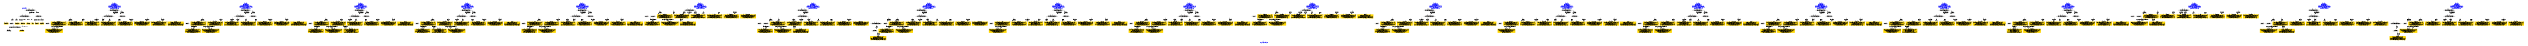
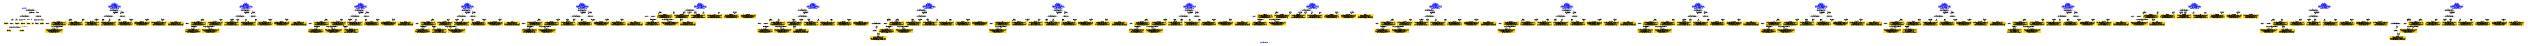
node "access_id": fillcolor gold -> lightgray
node "nationality": fillcolor lightgray -> gold
